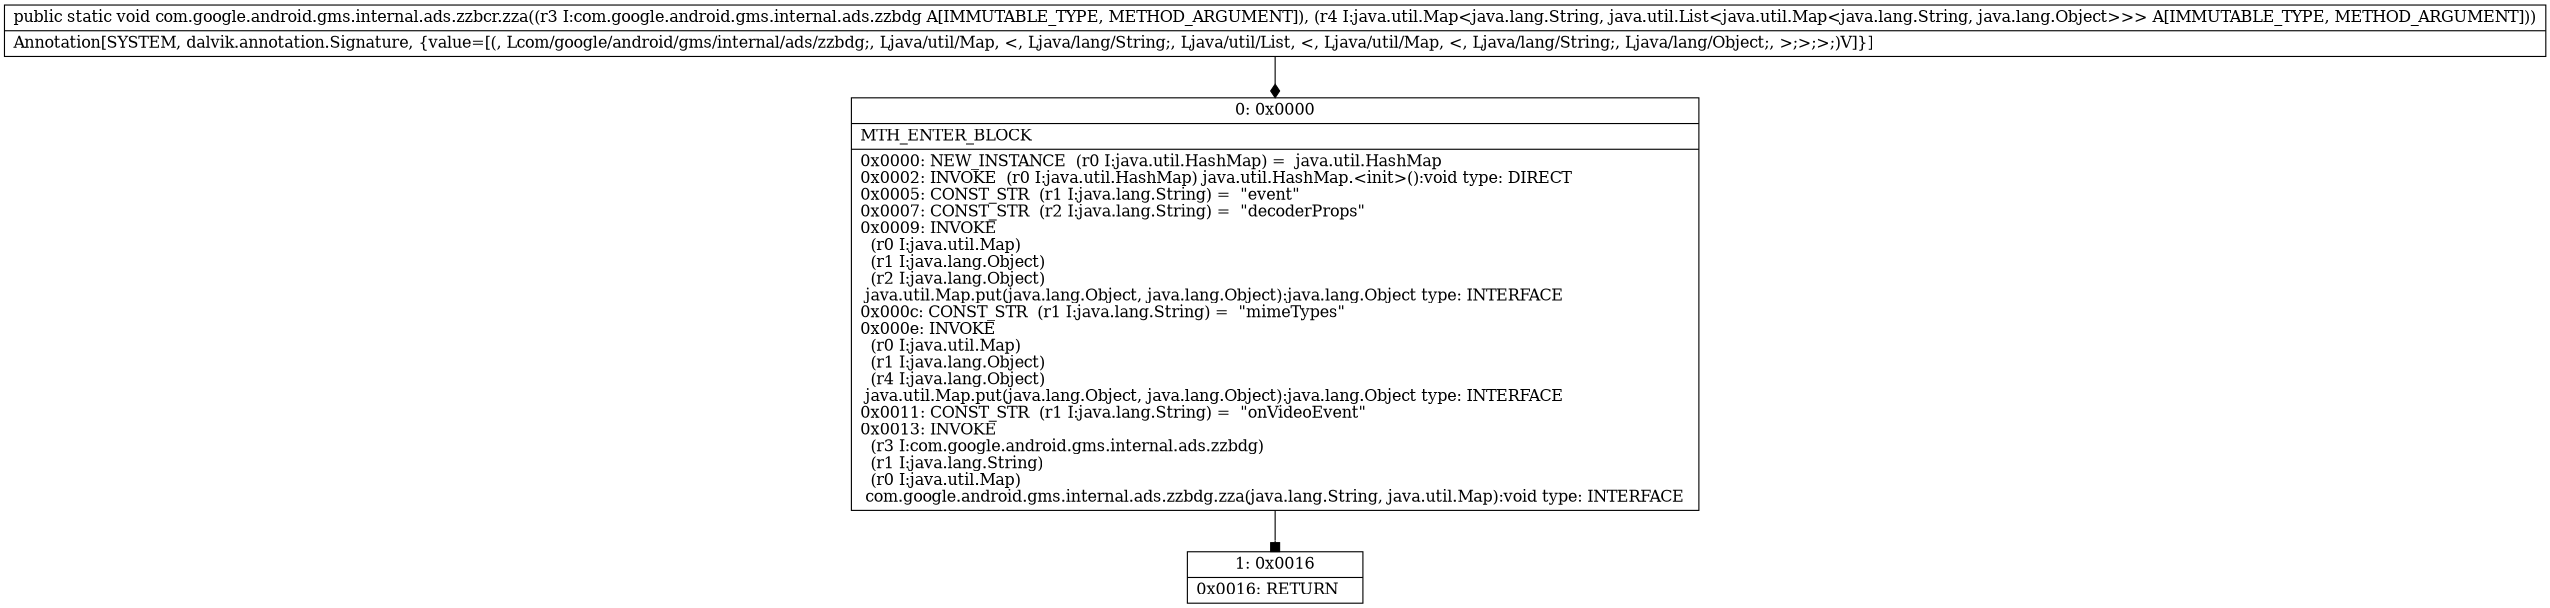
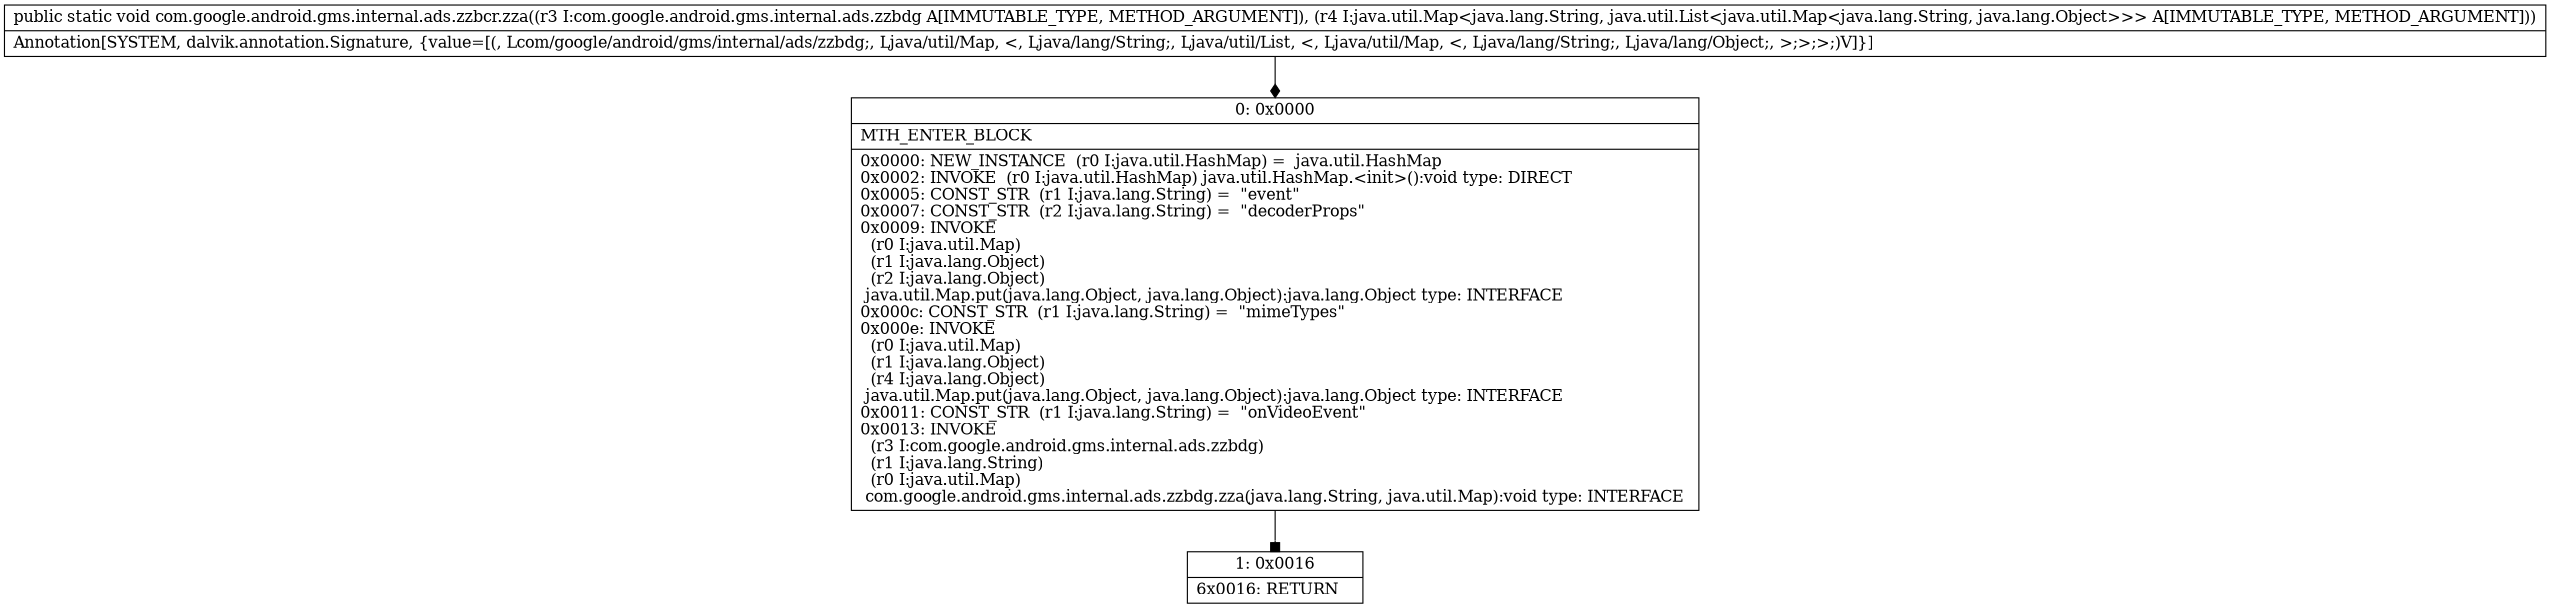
node "1: 0x0016": text "0x0016: RETURN" -> "6x0016: RETURN"
